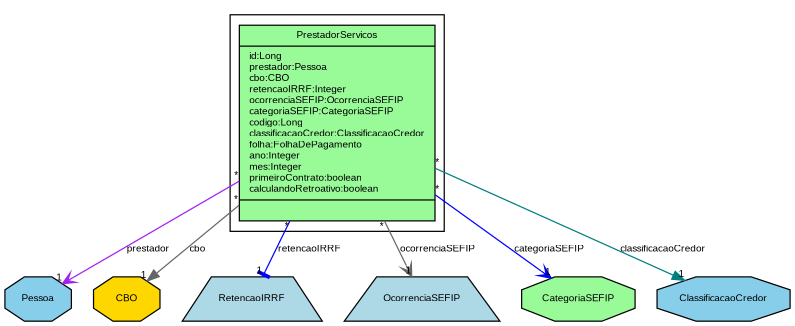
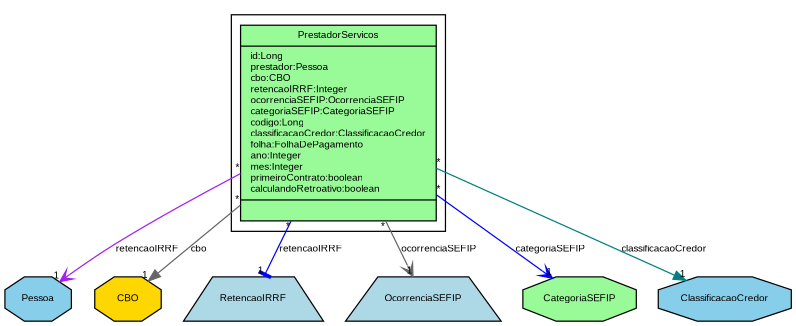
edge "PrestadorServicos" -> "Pessoa": label "prestador" -> "retencaoIRRF"
